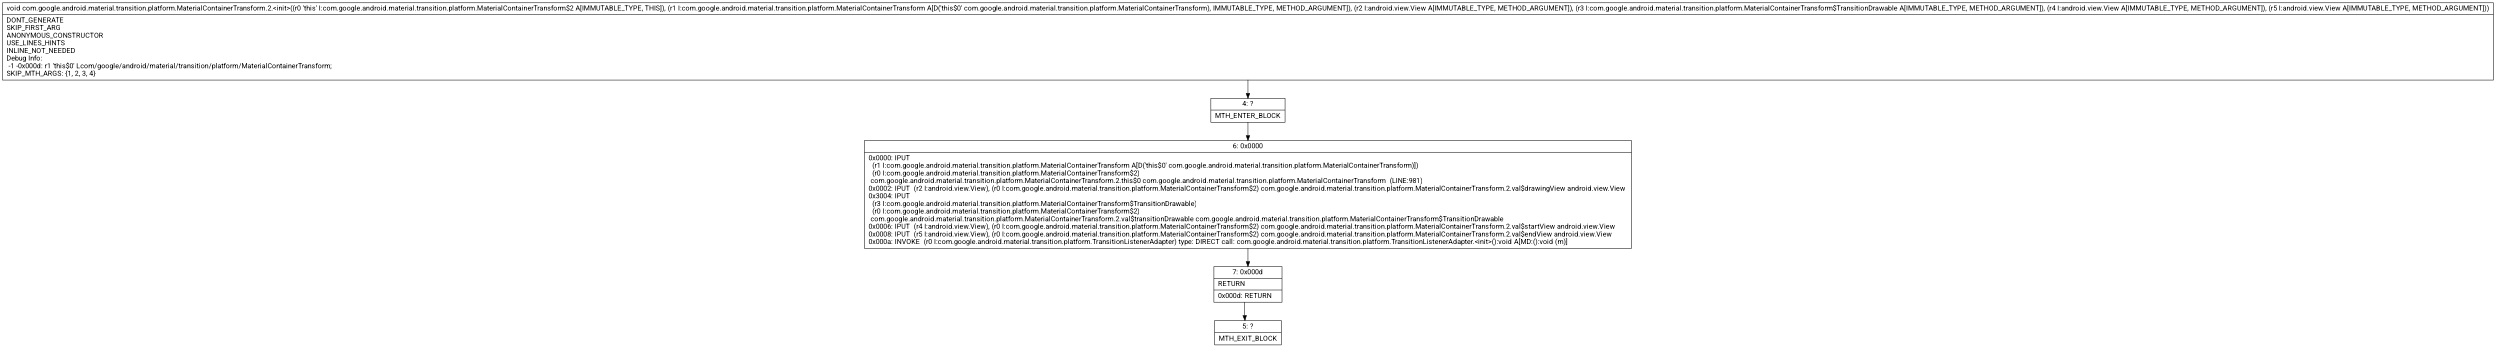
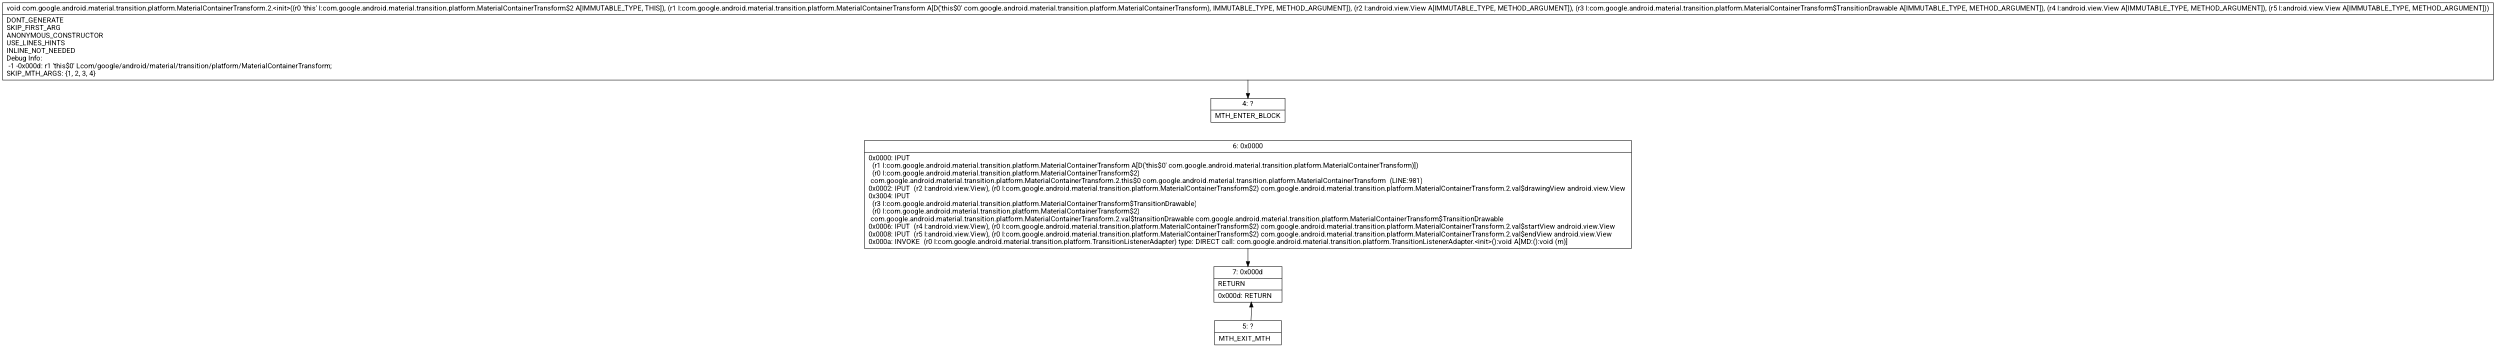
edge "4: ?" -> "6: 0x0000": removed
edge "7: 0x000d" -> "5: ?": reversed
node "5: ?": text "MTH_EXIT_BLOCK" -> "MTH_EXIT_MTH"
